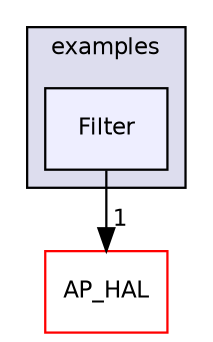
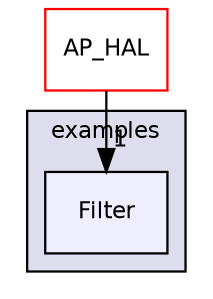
edge "Filter" -> "AP_HAL": reversed
